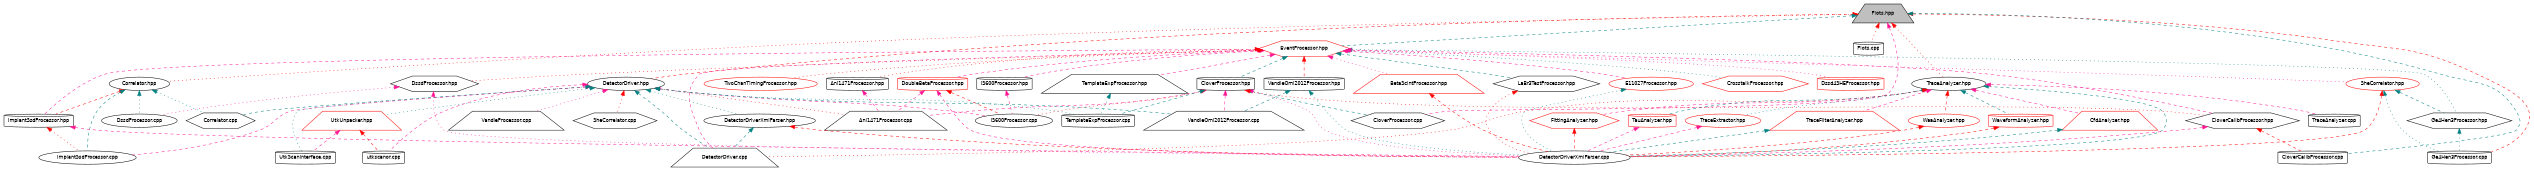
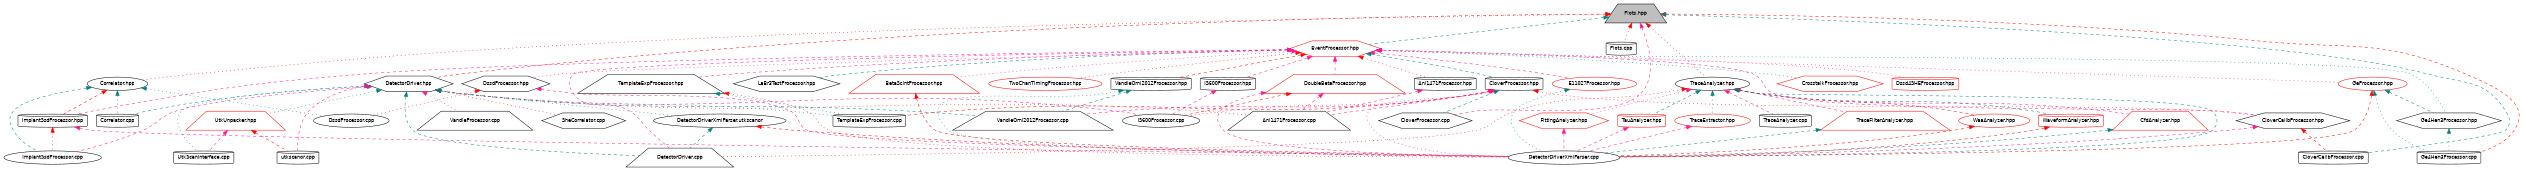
edge "DssdProcessor.hpp" -> "EventProcessor.hpp": color red -> deeppink
node "DetectorDriver.hpp": shape ellipse -> hexagon
node "DoubleBetaProcessor.hpp": shape cylinder -> trapezium
node "SheCorrelator.hpp": label "SheCorrelator.hpp" -> "GeProcessor.hpp"
edge "DssdProcessor.cpp" -> "DssdProcessor.hpp": color deeppink -> red
edge "TemplateExpProcessor.cpp" -> "CloverProcessor.hpp": color teal -> red
edge "FittingAnalyzer.hpp" -> "TraceAnalyzer.hpp": style dashed -> dotted
node "Correlator.cpp": shape hexagon -> cylinder
node "DetectorDriverXmlParser.hpp": label "DetectorDriverXmlParser.hpp" -> "DetectorDriverXmlParser.utkscanor"
edge "DetectorDriverXmlParser.cpp" -> "LaBr3TestProcessor.hpp": now "DetectorDriverXmlParser.cpp" -> "TemplateExpProcessor.hpp"
edge "DetectorDriverXmlParser.cpp" -> "FittingAnalyzer.hpp": color red -> deeppink
edge "DetectorDriverXmlParser.cpp" -> "DssdProcessor.hpp": style dotted -> dashed
